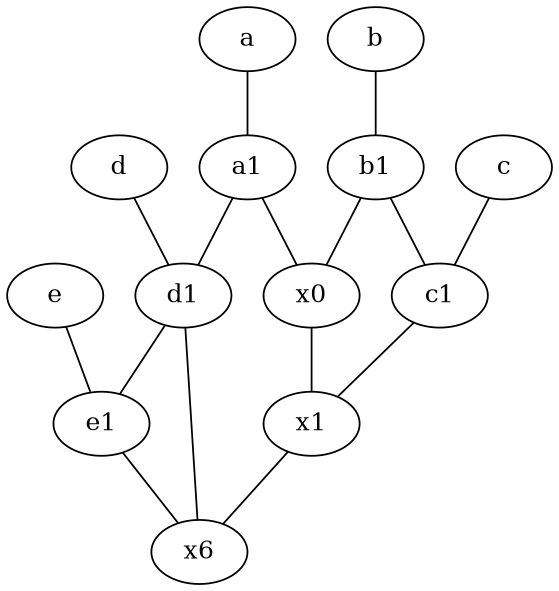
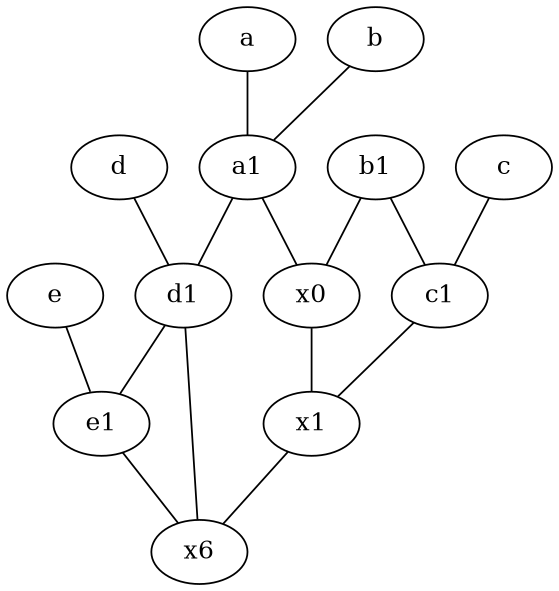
edge "b" -- "b1": now "b" -- "a1"
